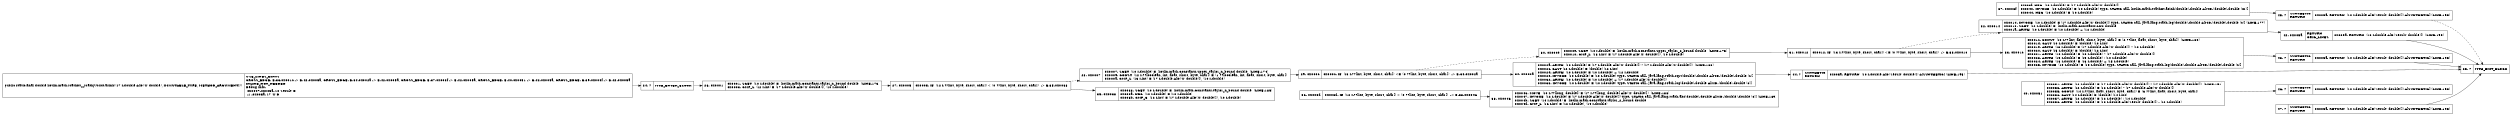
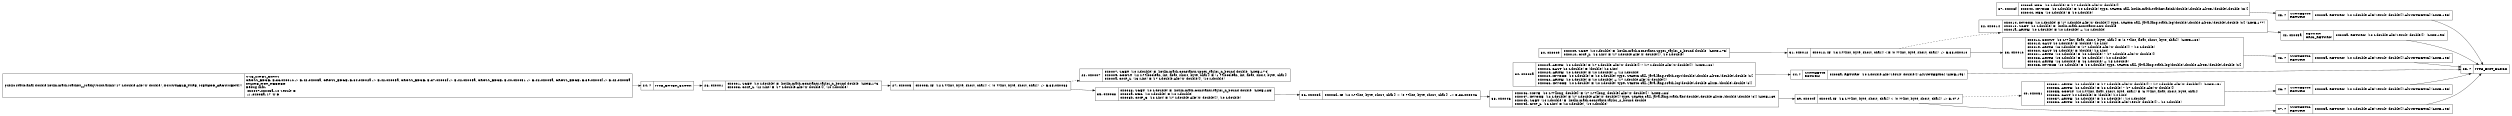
edge "45: ?" -> "25: ?": style dashed -> solid
node "42: 0x005a": text "ORIG_LINES" -> "ORIG_RETURN"
node "29: 0x000c": removed
edge "46: ?" -> "25: ?": added
edge "35: 0x0038" -> "36: 0x003d": added
node "39: 0x004f": added
